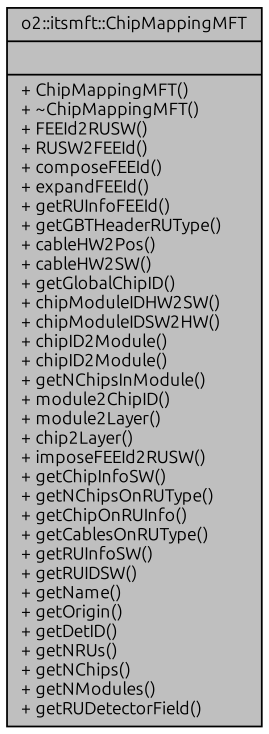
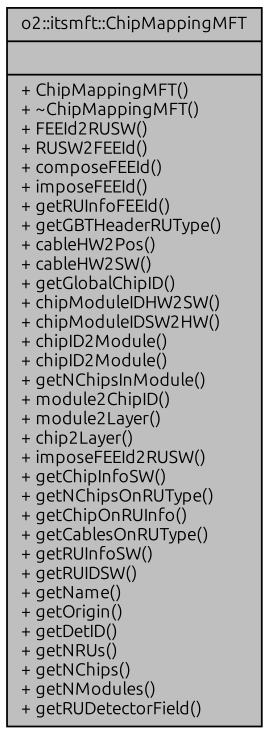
node "o2::itsmft::ChipMappingMFT": text "+ expandFEEId()" -> "+ imposeFEEId()"
